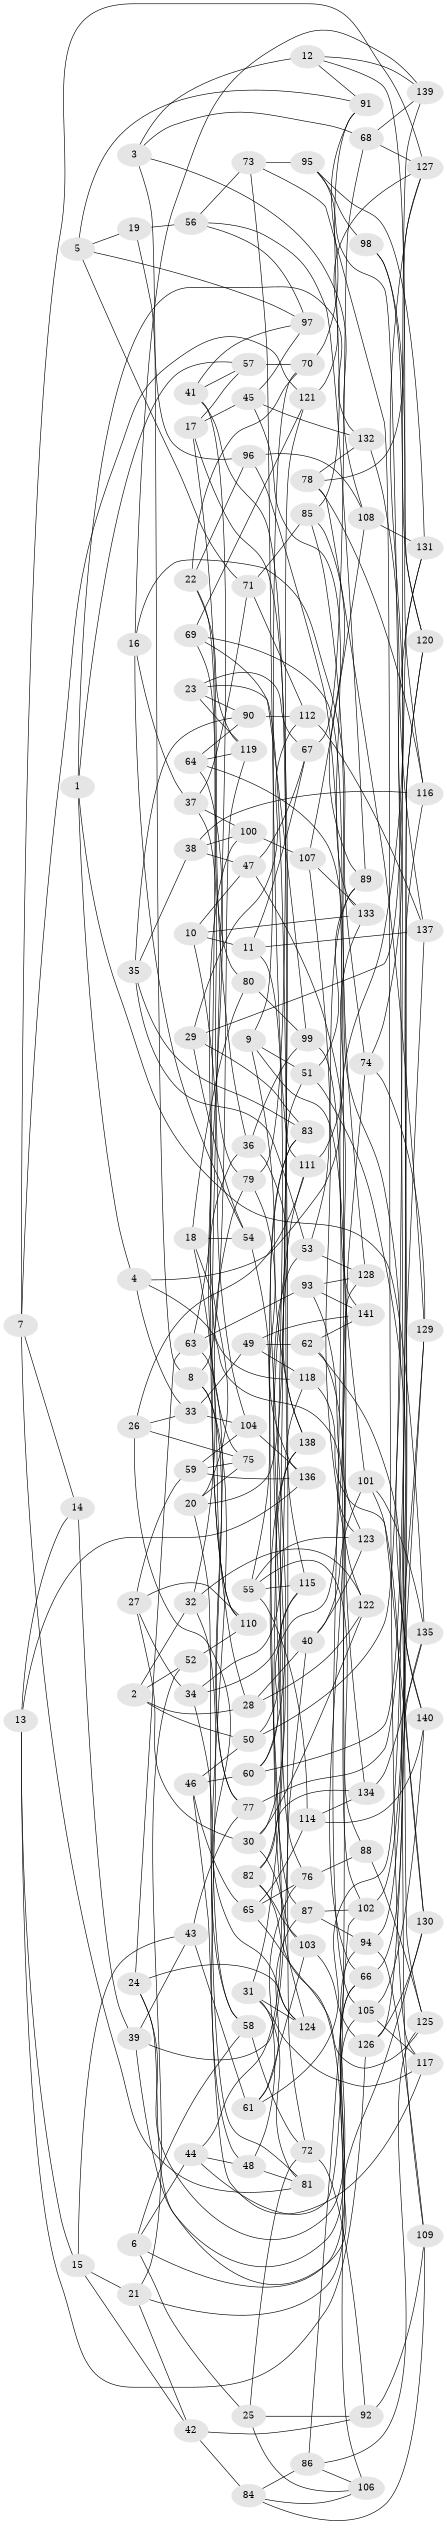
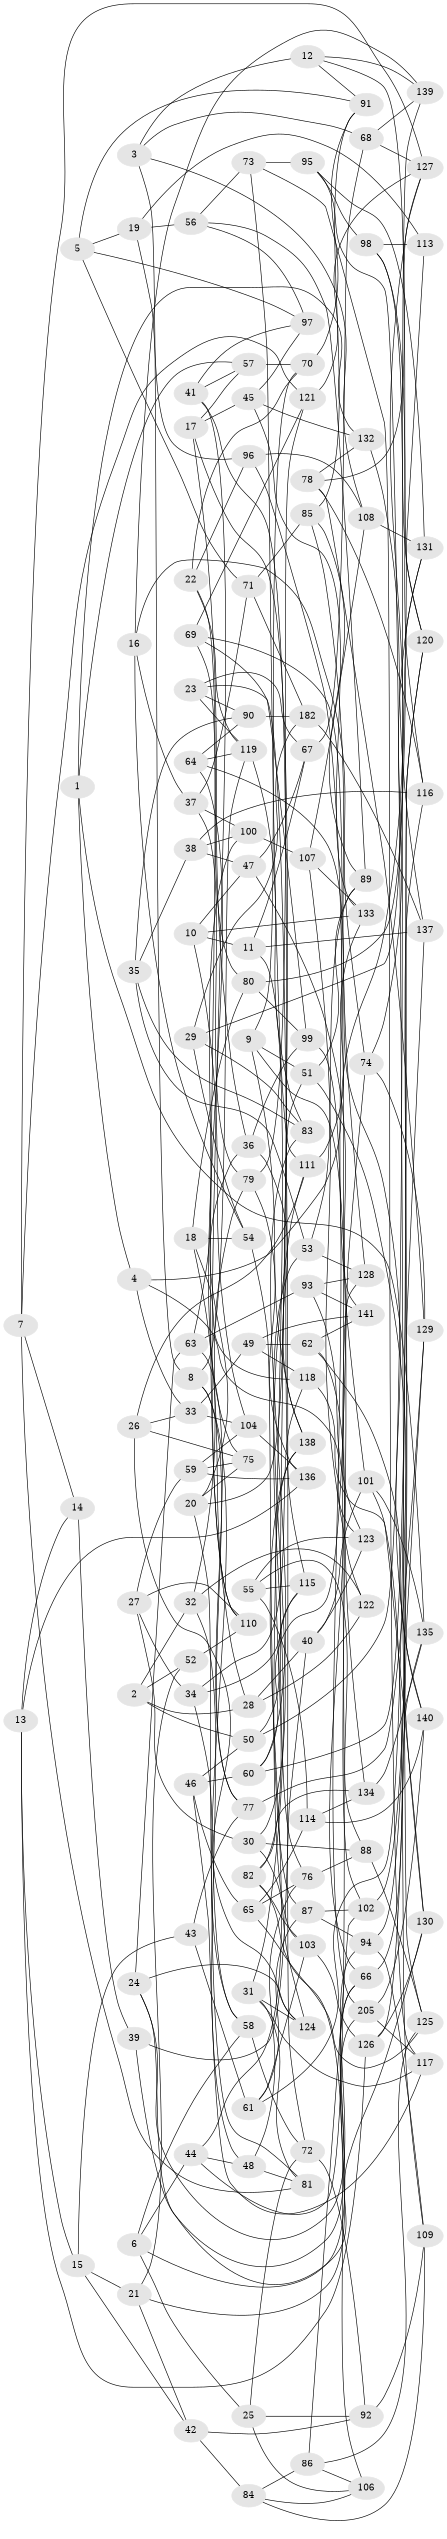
node "113": added
node "112": label "112" -> "182"
edge "83" -- "55": now "83" -- "119"
edge "122" -- "30": now "88" -- "30"
edge "43" -- "39": removed
node "105": label "105" -> "205"
